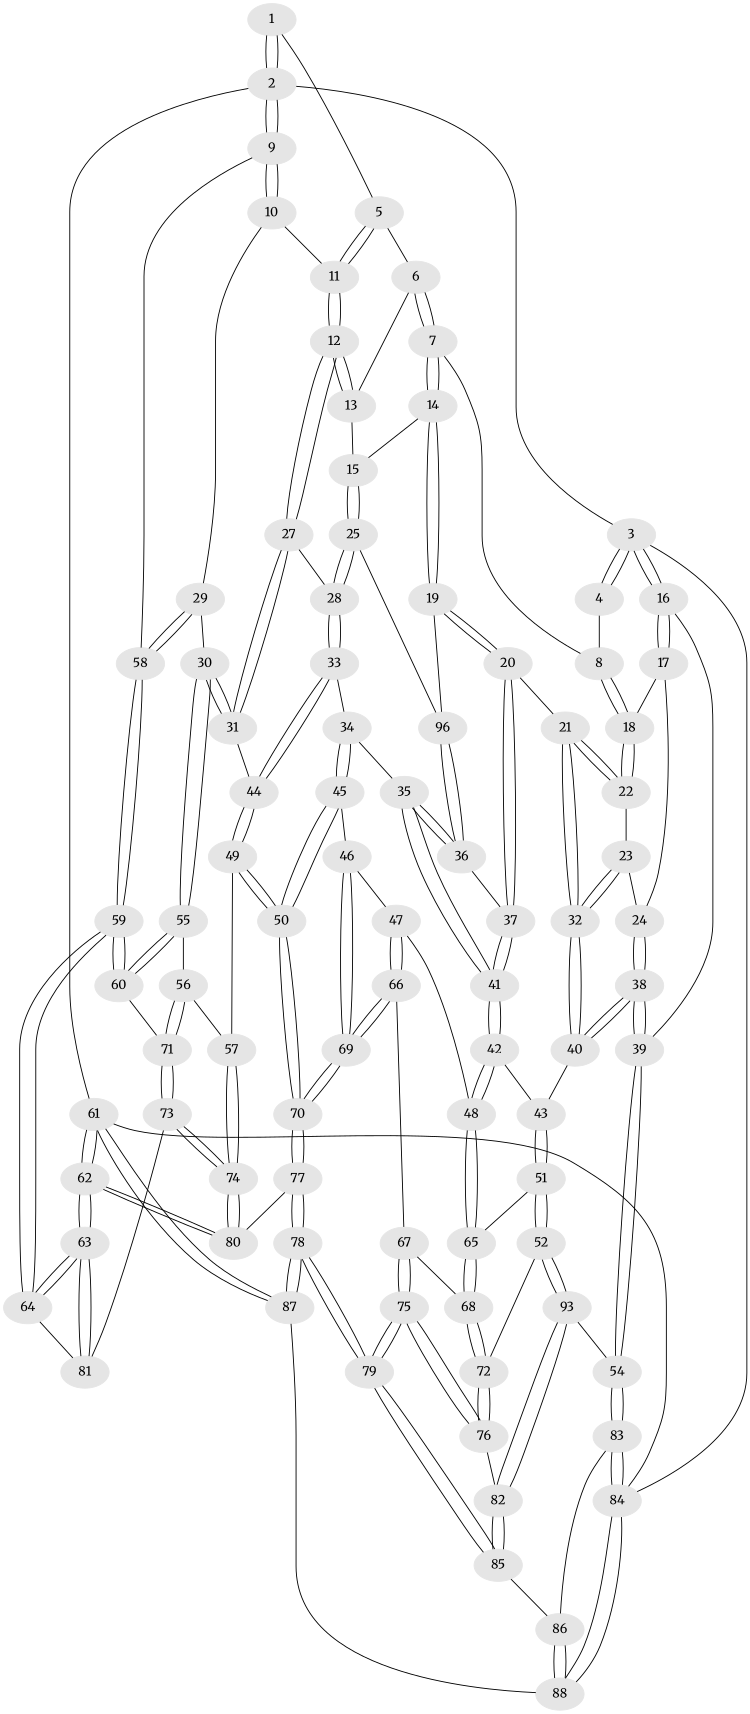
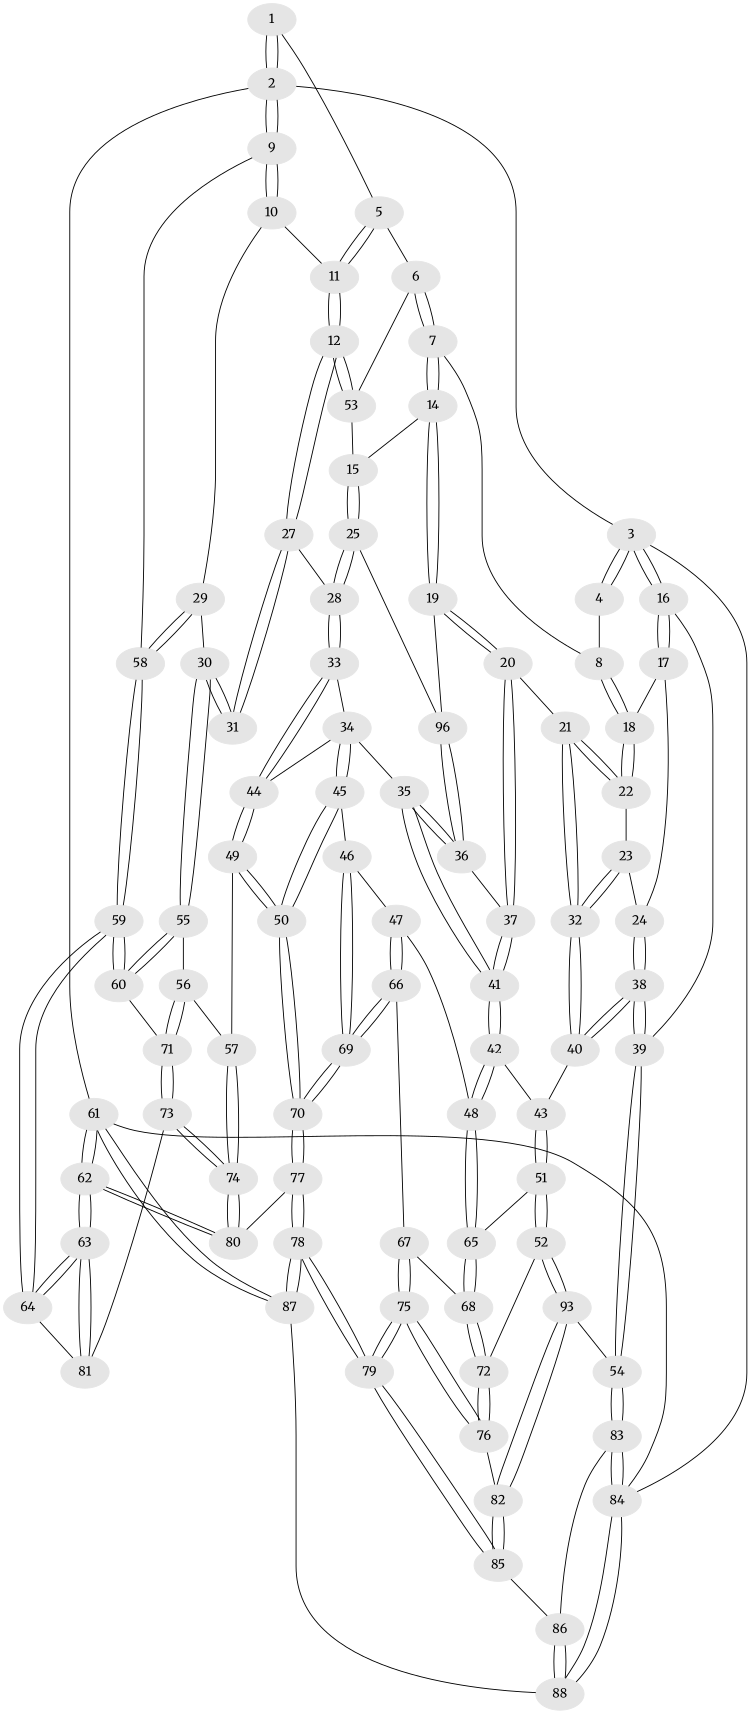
node "13": label "13" -> "53"
edge "31" -- "44": now "34" -- "44"
